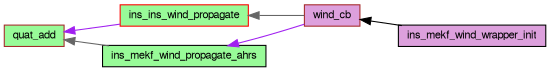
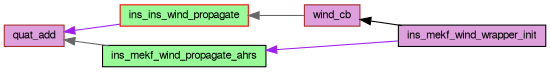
edge "wind_cb" -> "ins_mekf_wind_propagate_ahrs": now "ins_mekf_wind_wrapper_init" -> "ins_mekf_wind_propagate_ahrs"
node "quat_add": fillcolor palegreen -> plum
